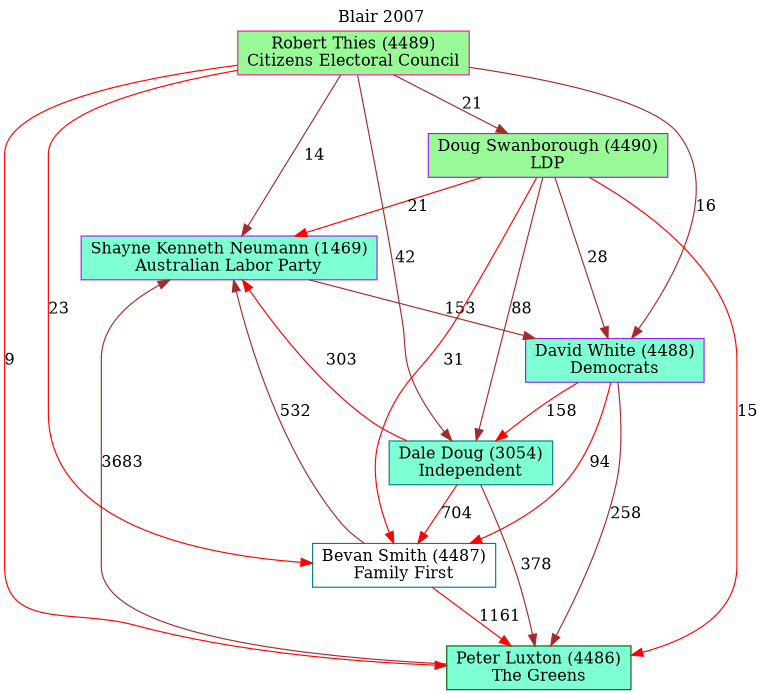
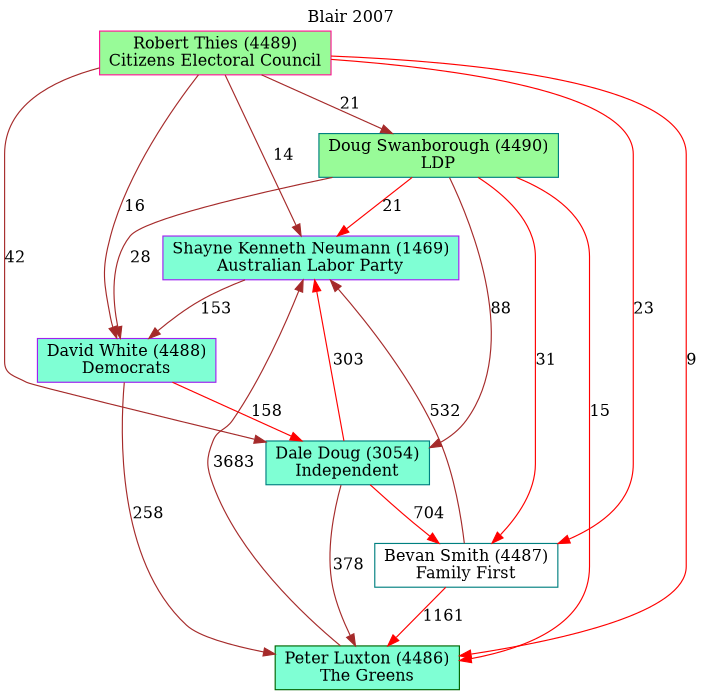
node "Doug Swanborough (4490) LDP": color purple -> teal
edge "David White (4488) Democrats" -> "Bevan Smith (4487) Family First": removed, label "94"
